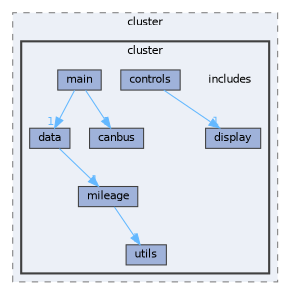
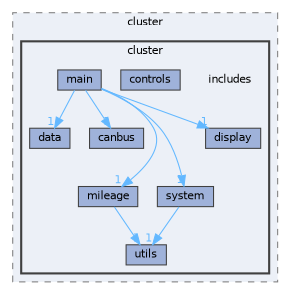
edge "controls" -> "display": now "main" -> "display"
edge "data" -> "mileage": now "main" -> "mileage"
node "system": added
